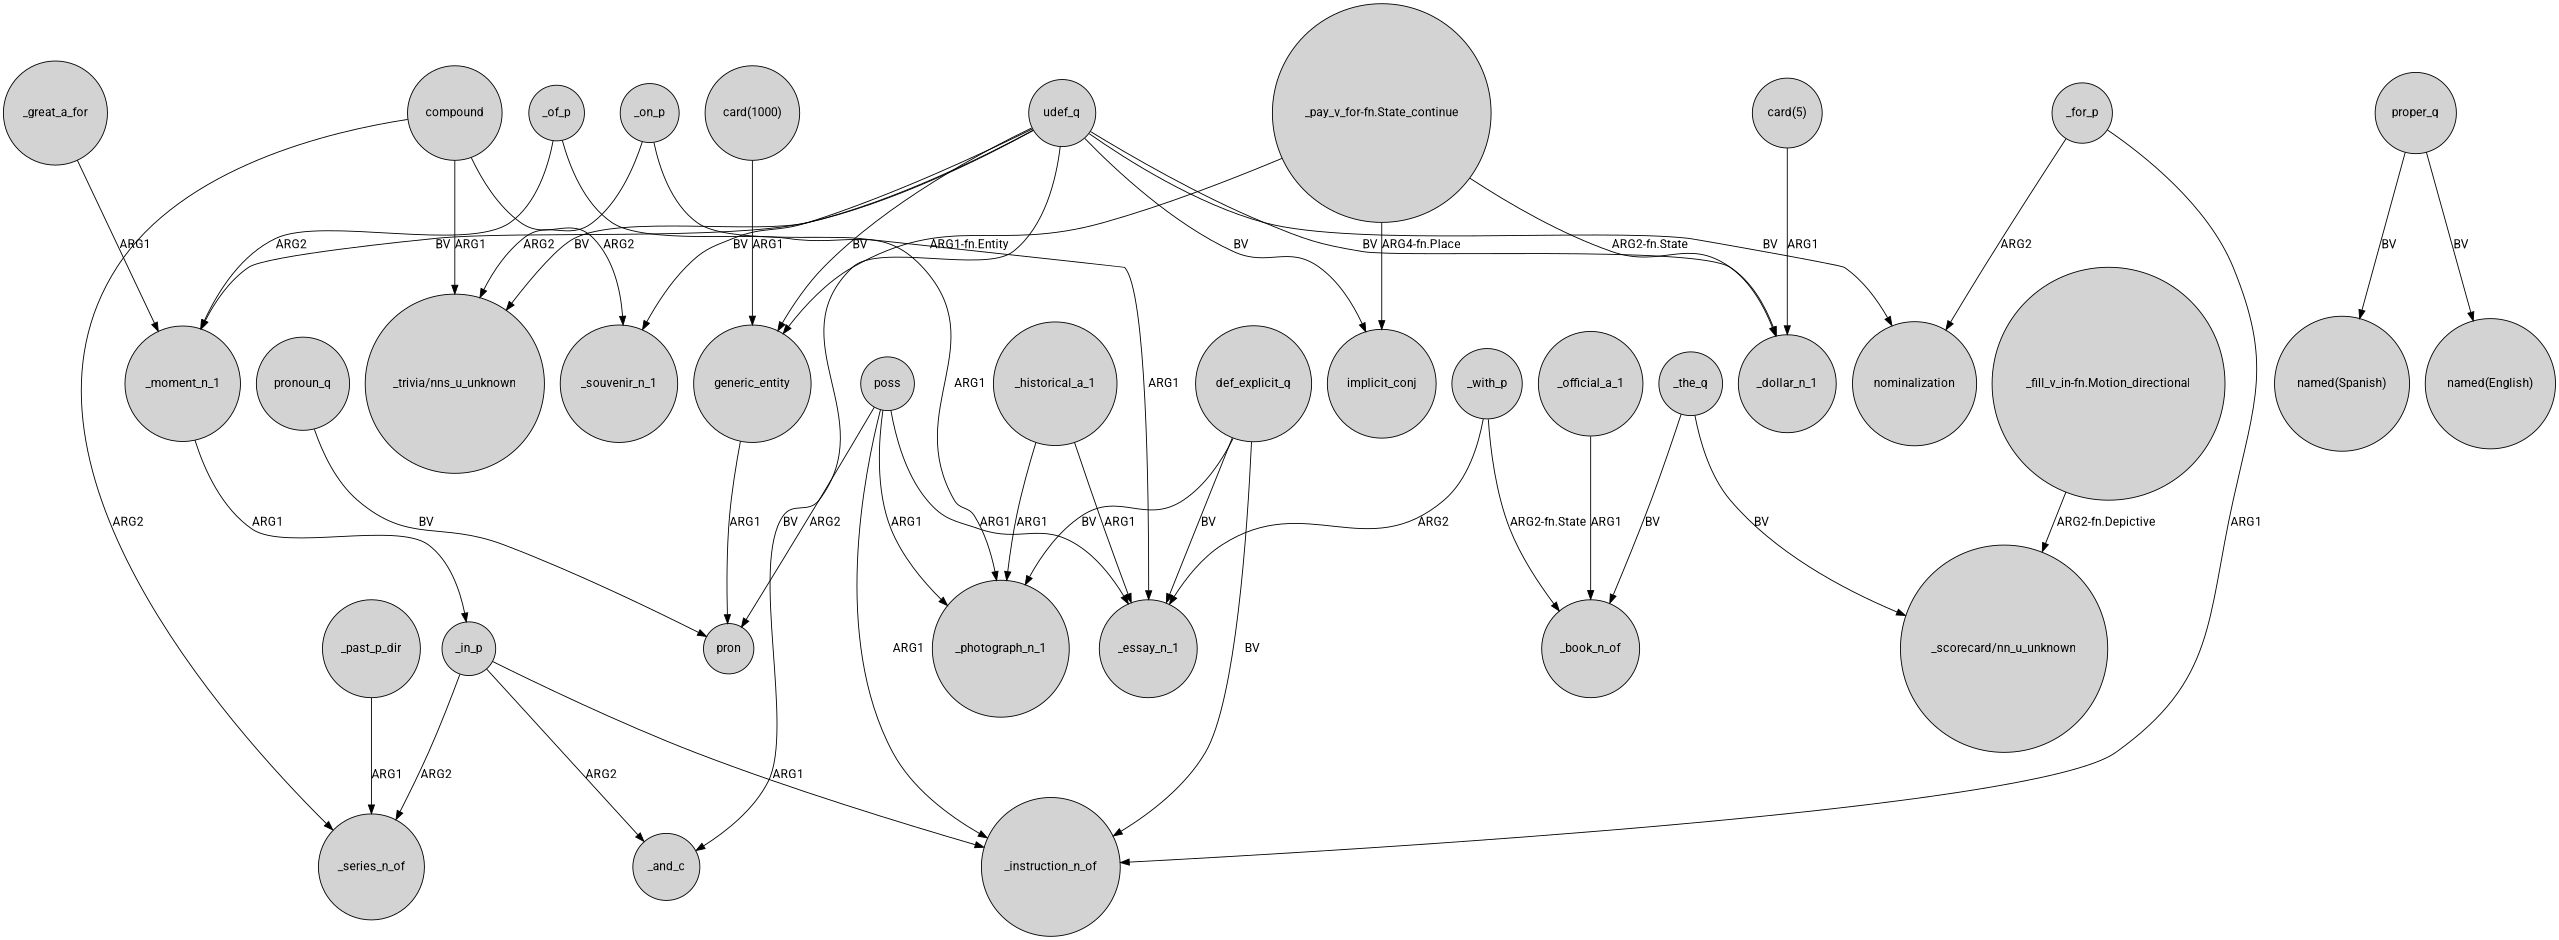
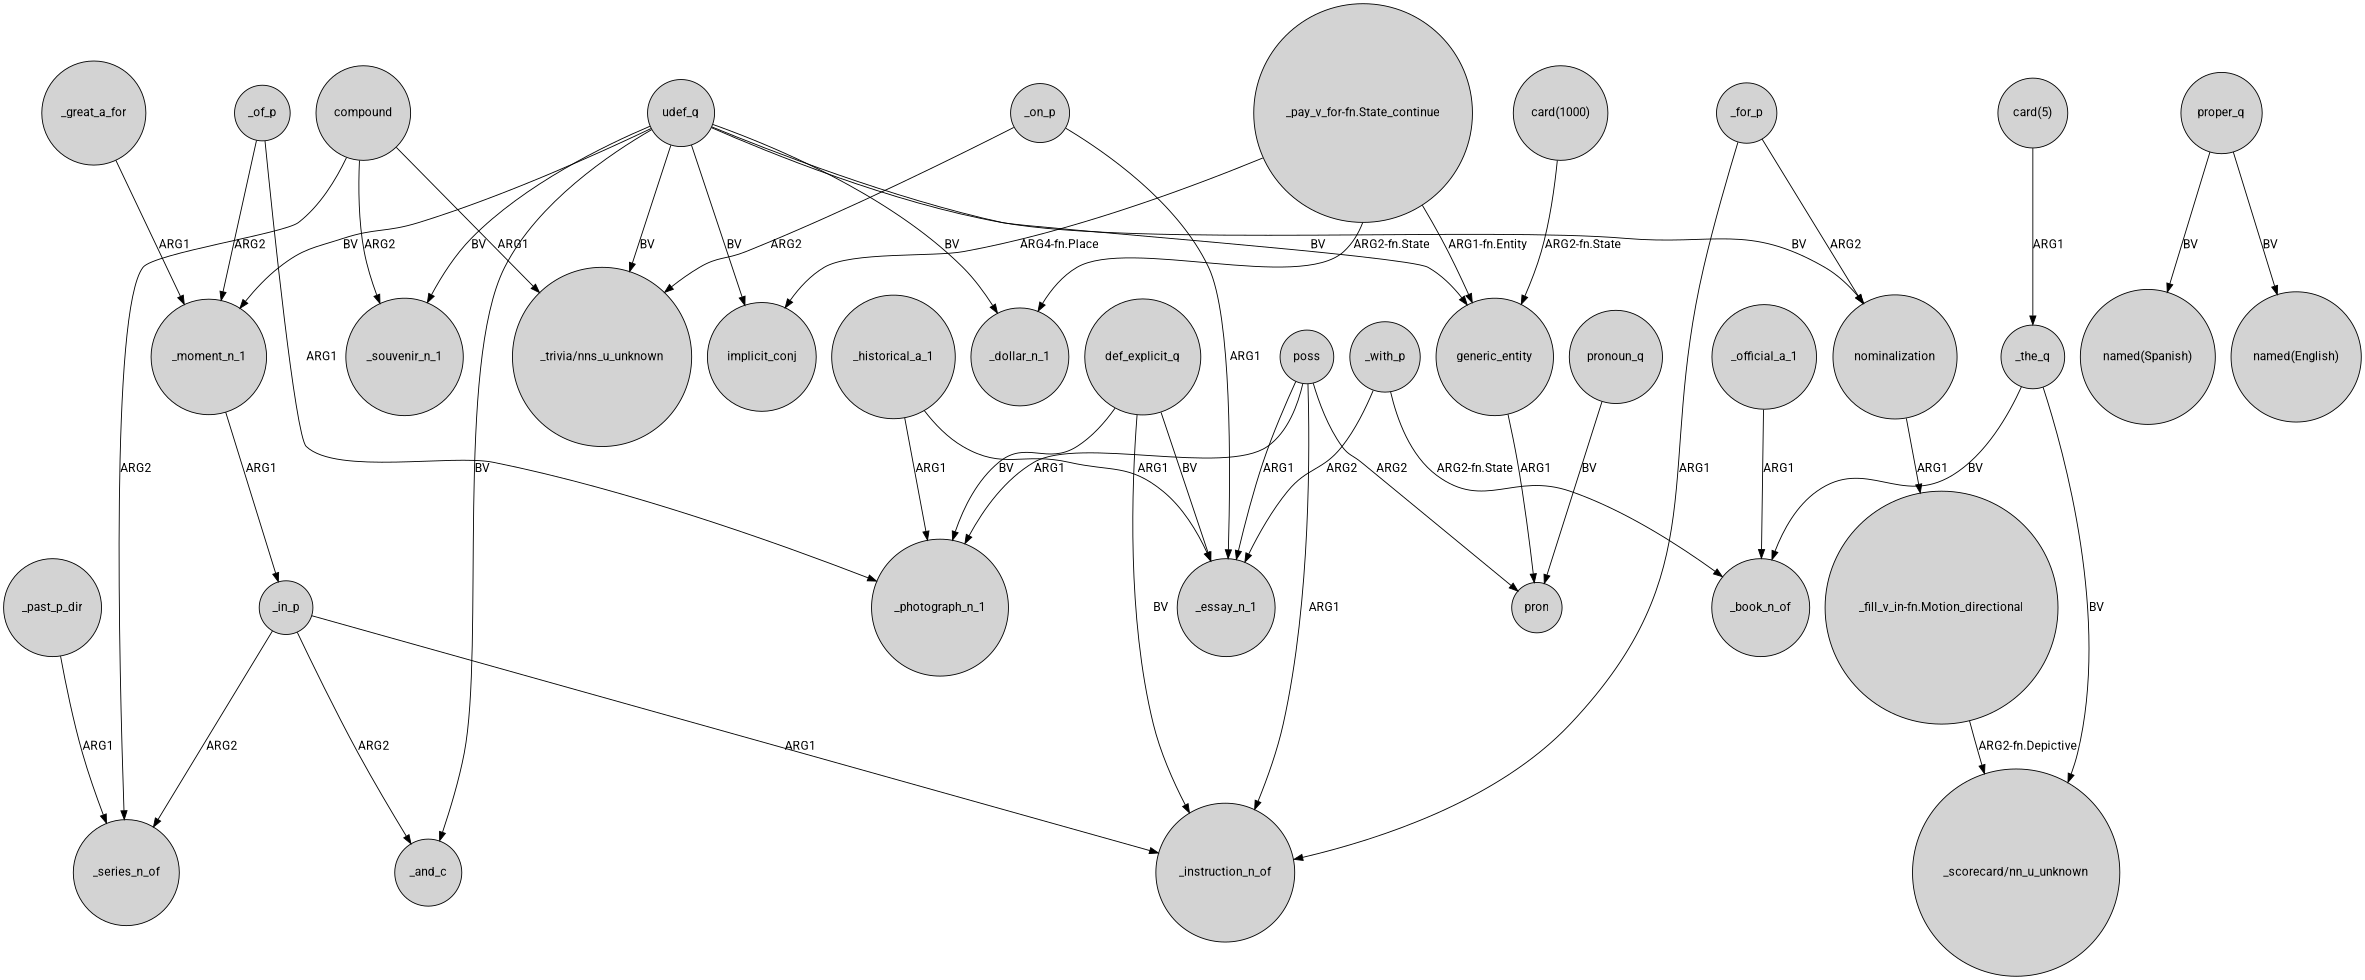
edge "card(5)" -> "_dollar_n_1": now "card(5)" -> "_the_q"
edge "card(1000)" -> "generic_entity": label "ARG1" -> "ARG2-fn.State"
edge "nominalization" -> "_fill_v_in-fn.Motion_directional": added, label "ARG1"
